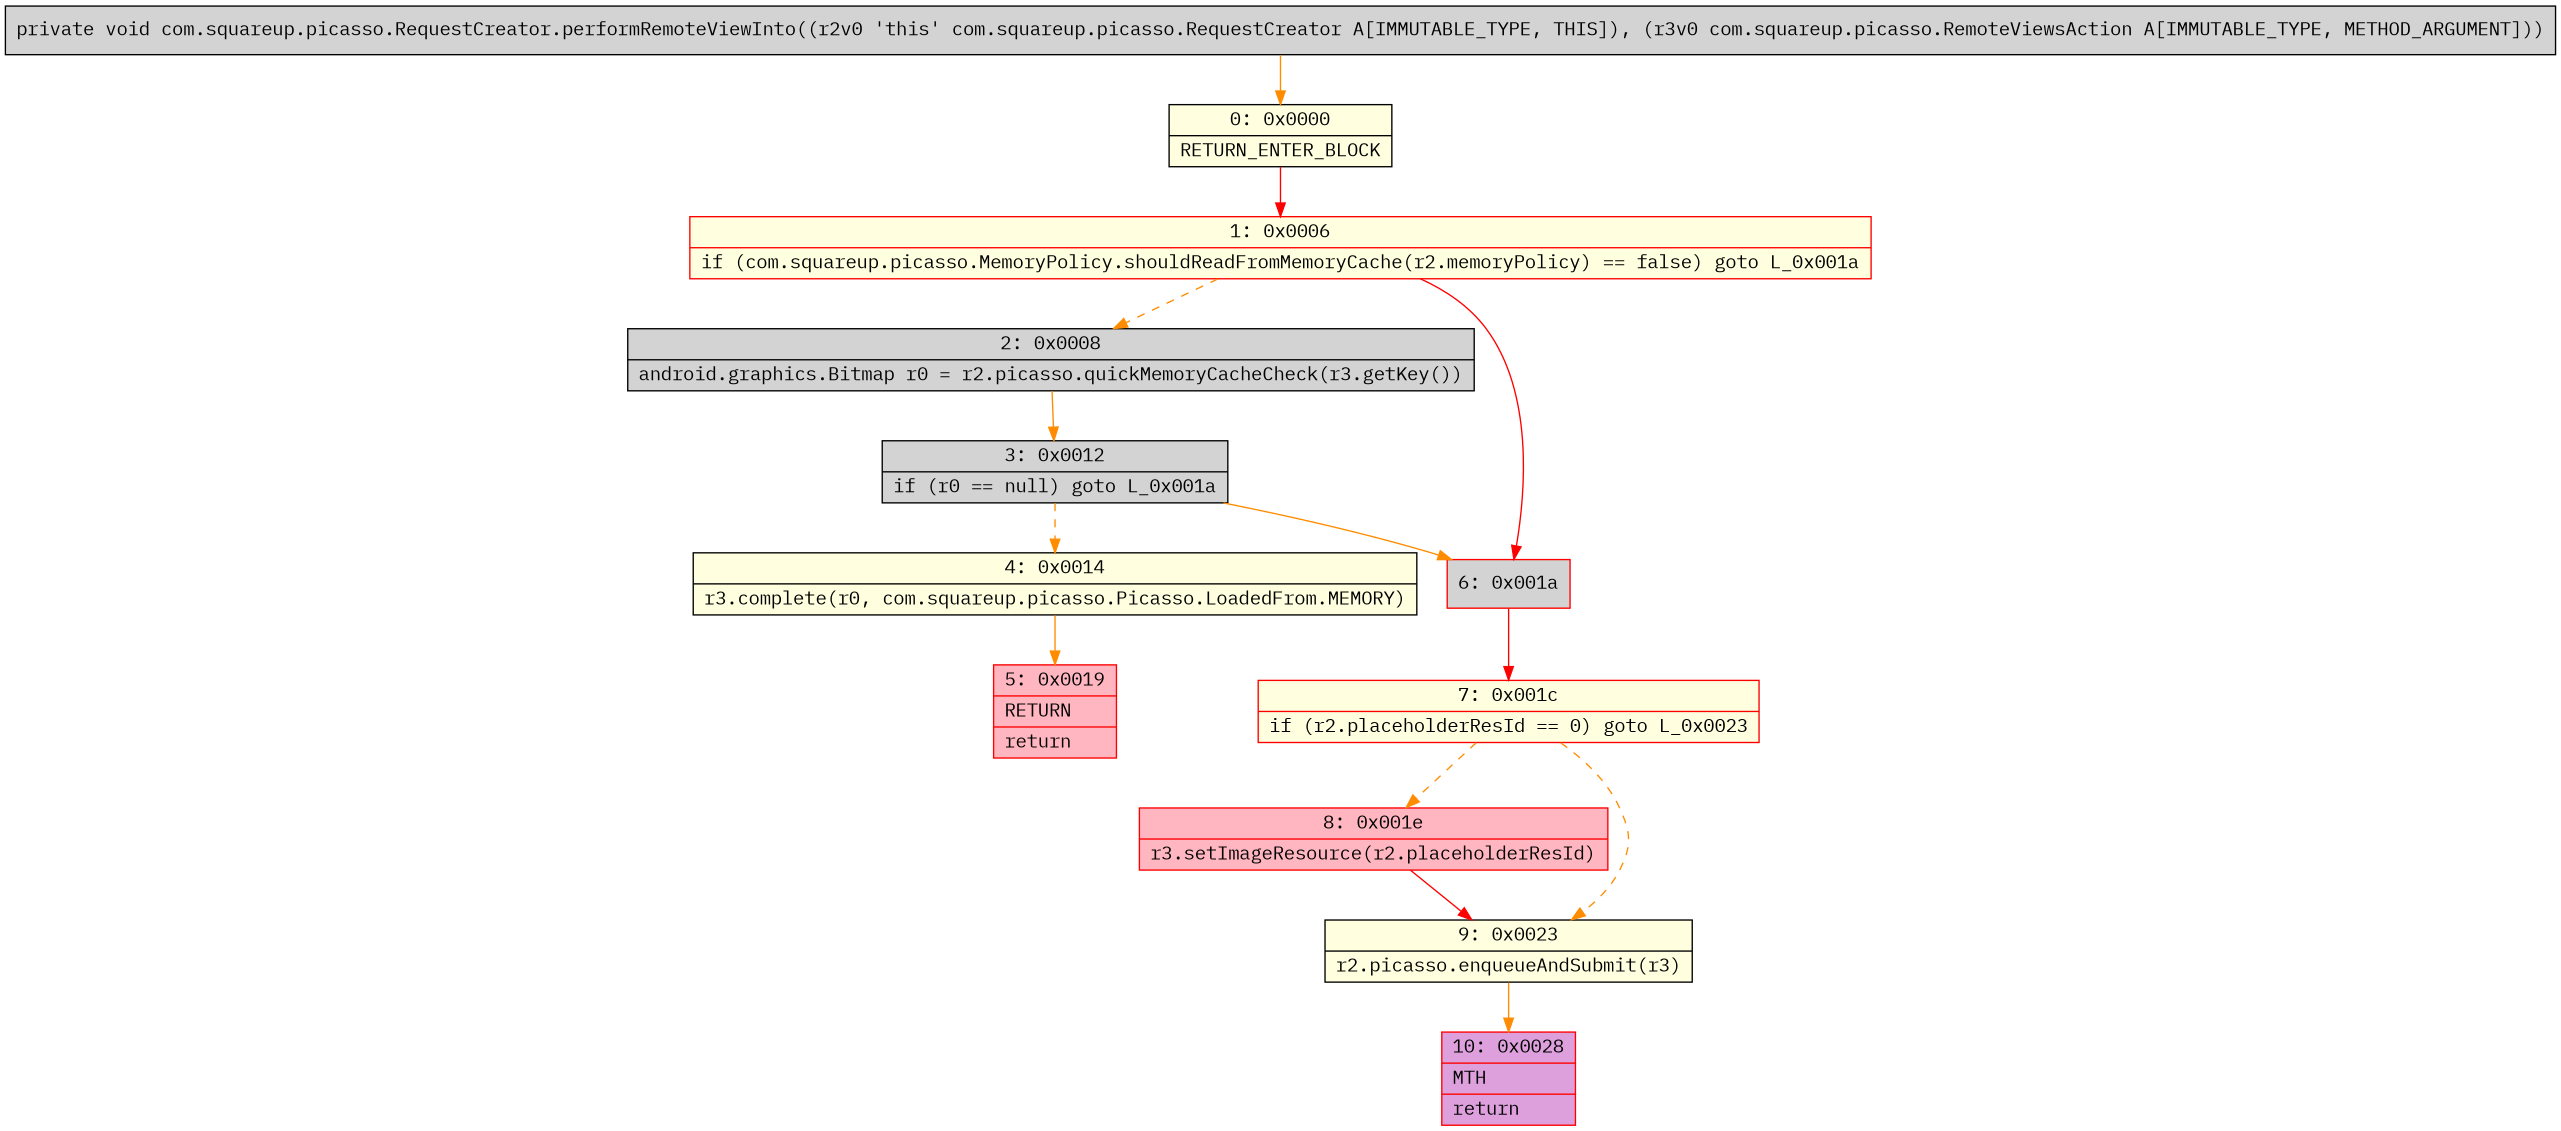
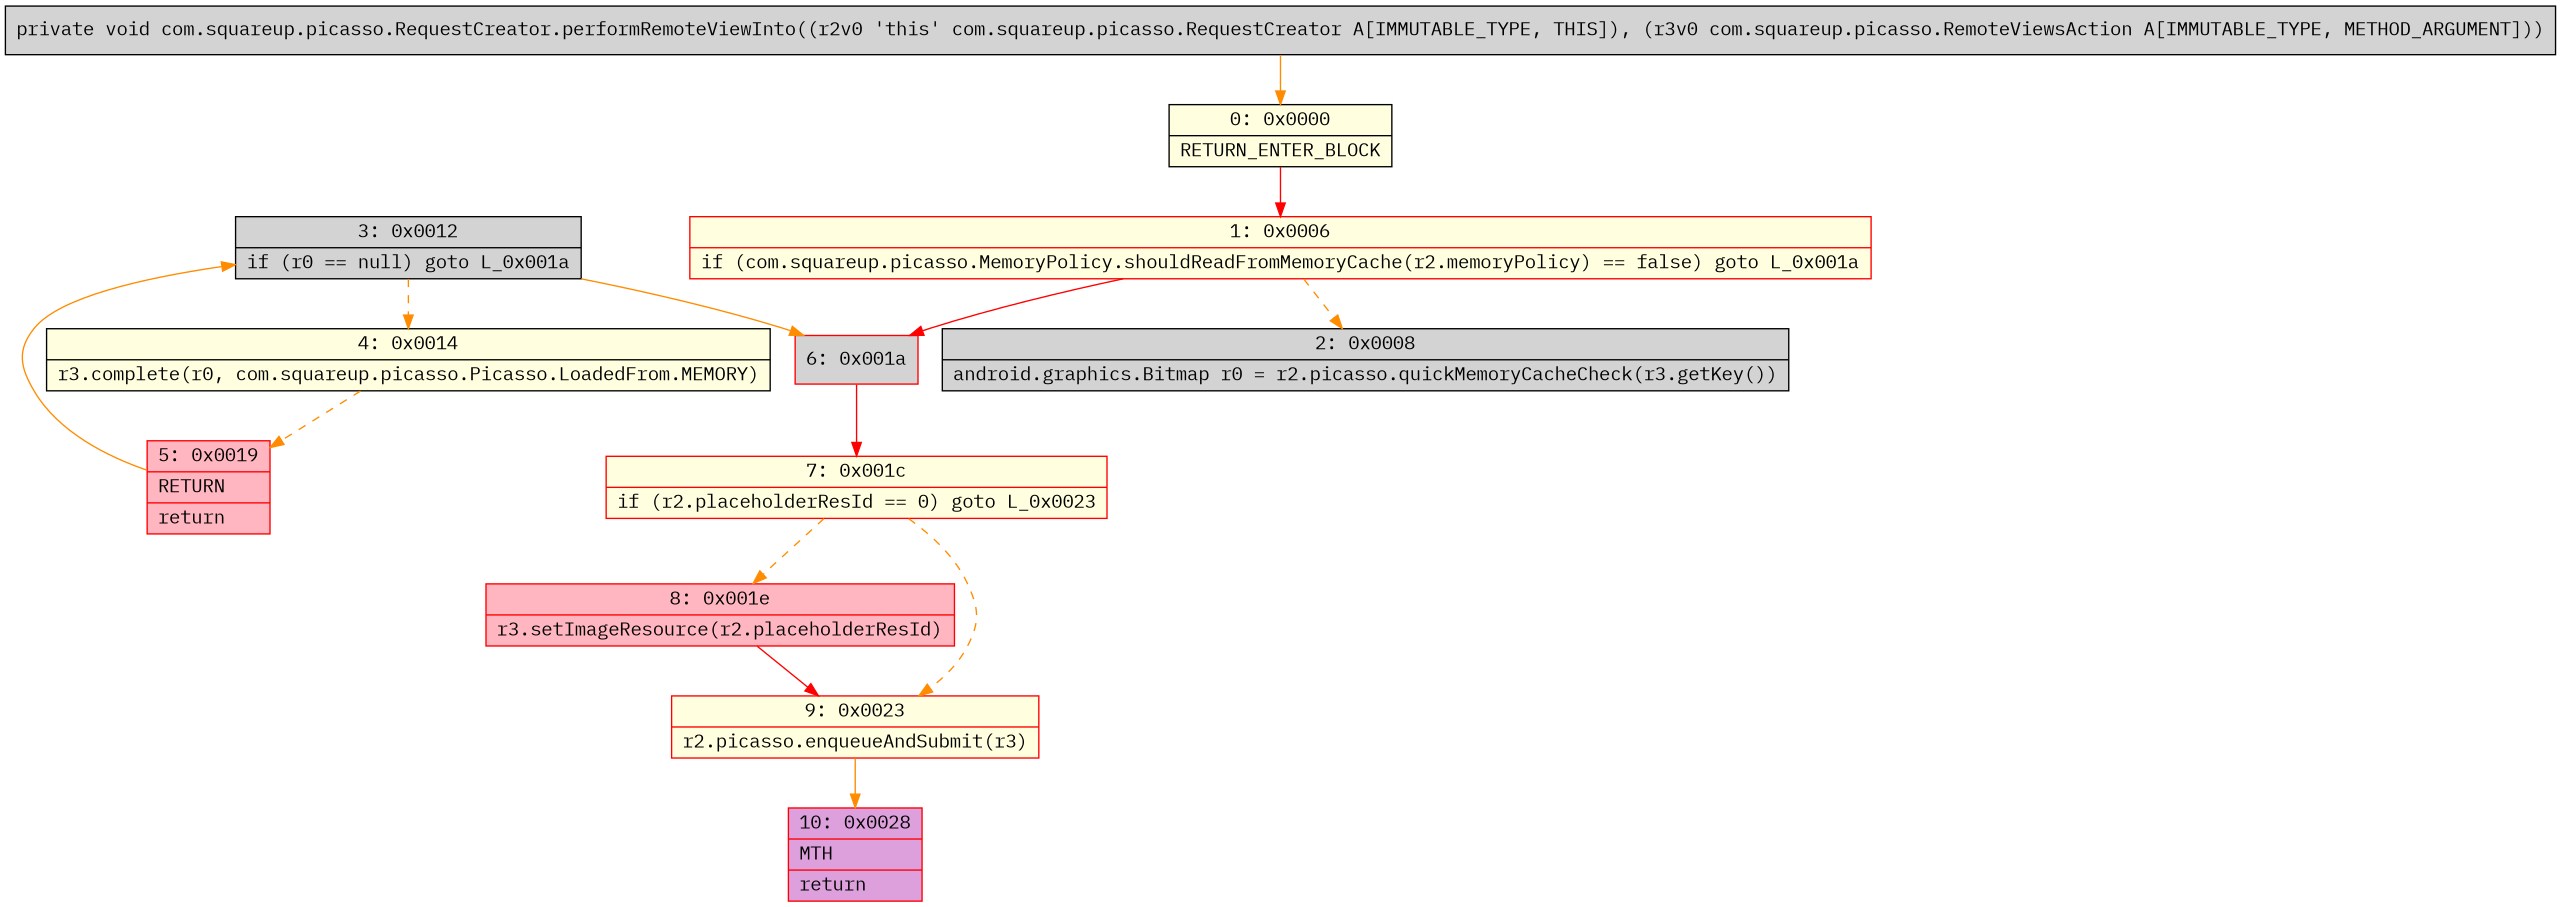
edge "2: 0x0008" -> "3: 0x0012": now "5: 0x0019" -> "3: 0x0012"
edge "4: 0x0014" -> "5: 0x0019": style solid -> dashed
node "9: 0x0023": color black -> red
